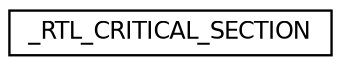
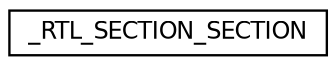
node "_RTL_CRITICAL_SECTION": label "_RTL_CRITICAL_SECTION" -> "_RTL_SECTION_SECTION"
